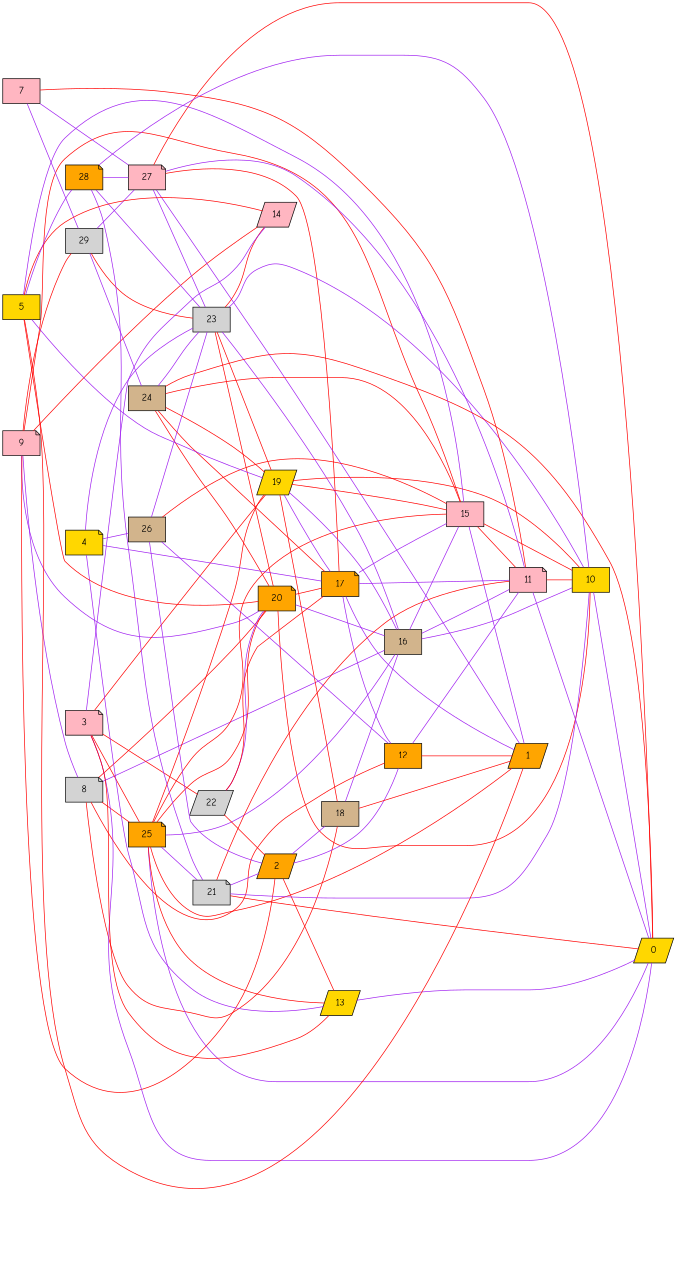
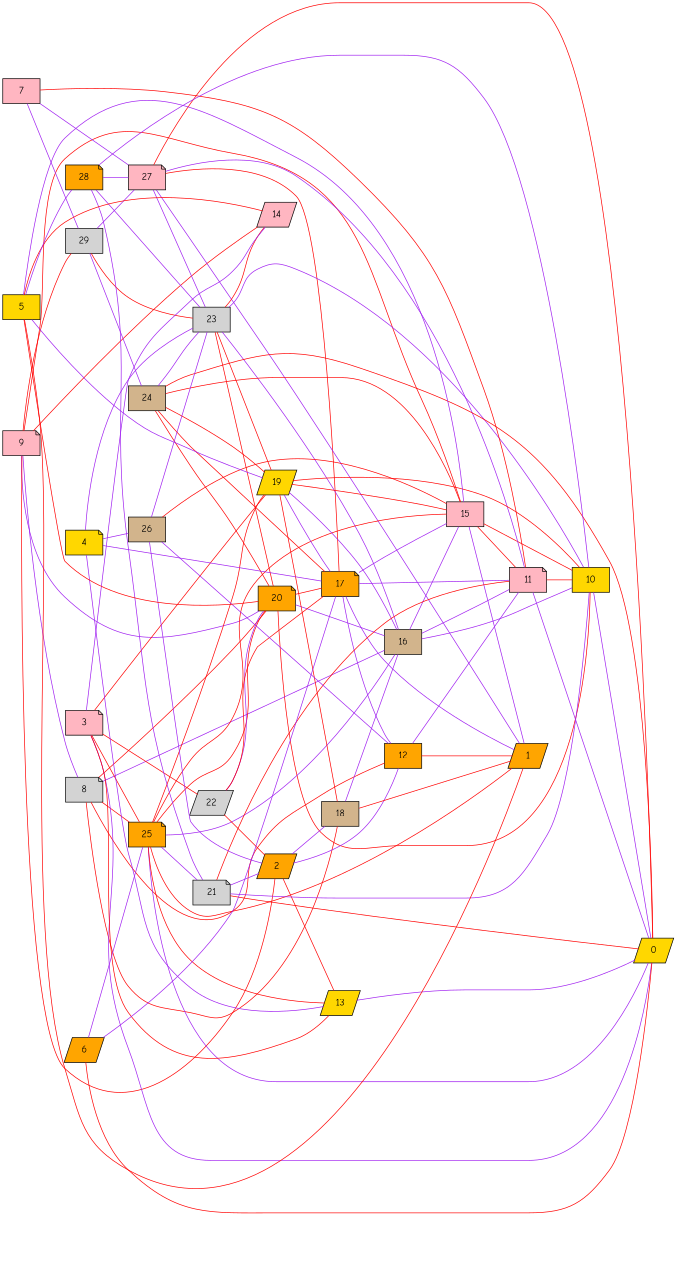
node "6": added
